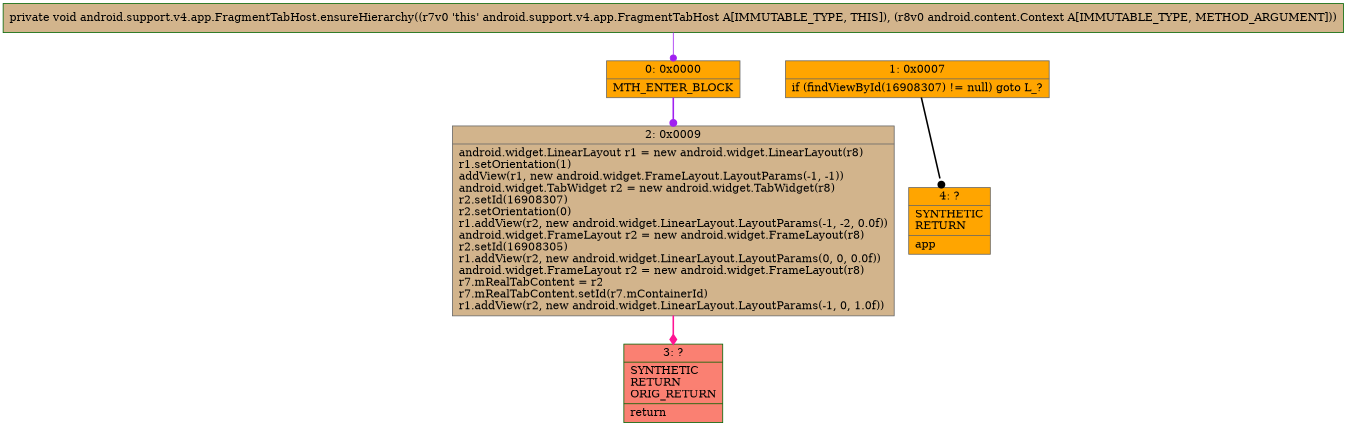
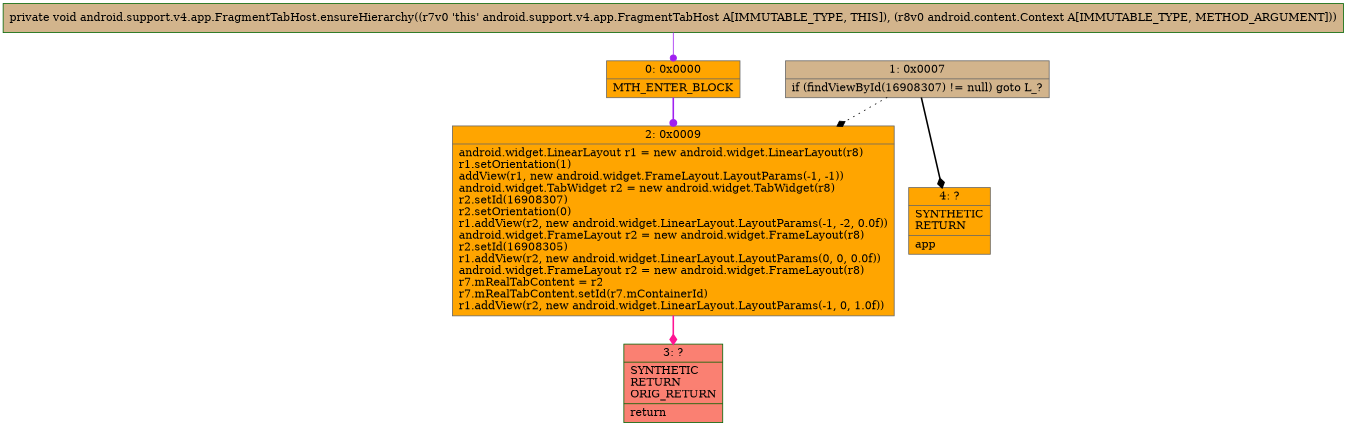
node "1: 0x0007": fillcolor orange -> tan
edge "1: 0x0007" -> "2: 0x0009": added
edge "1: 0x0007" -> "4: ?": arrowhead dot -> diamond
node "2: 0x0009": fillcolor tan -> orange
